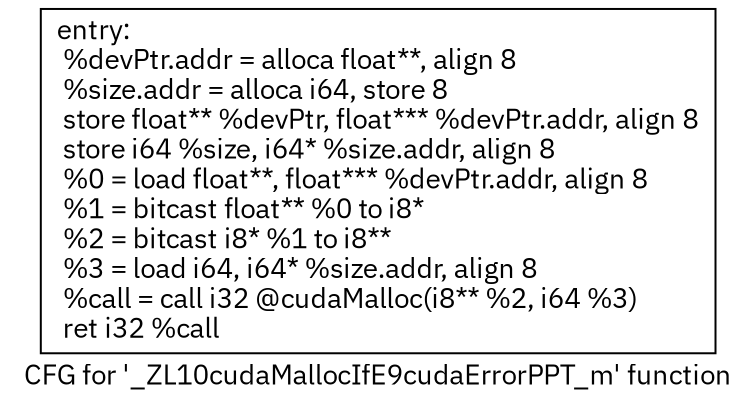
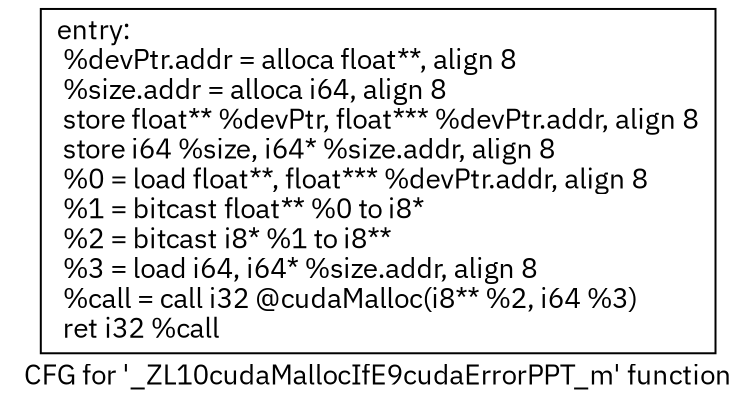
node "entry:": text "%size.addr = alloca i64, store 8" -> "%size.addr = alloca i64, align 8"
